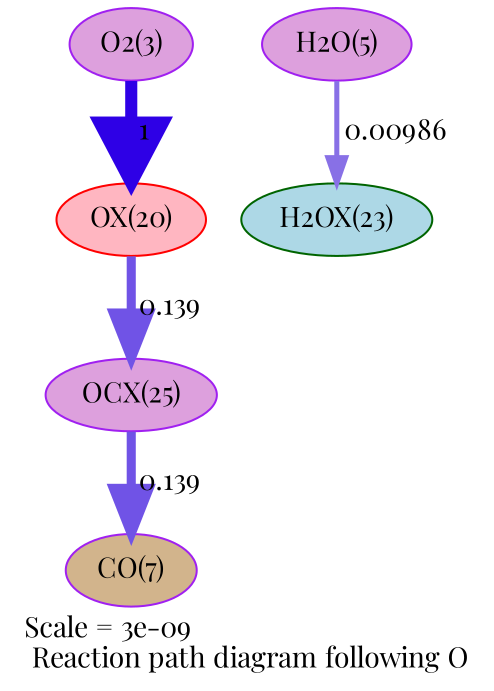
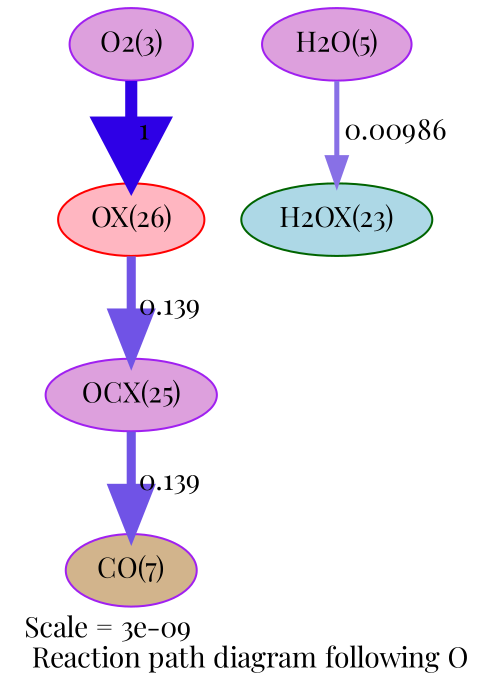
node "OX(20)": label "OX(20)" -> "OX(26)"
